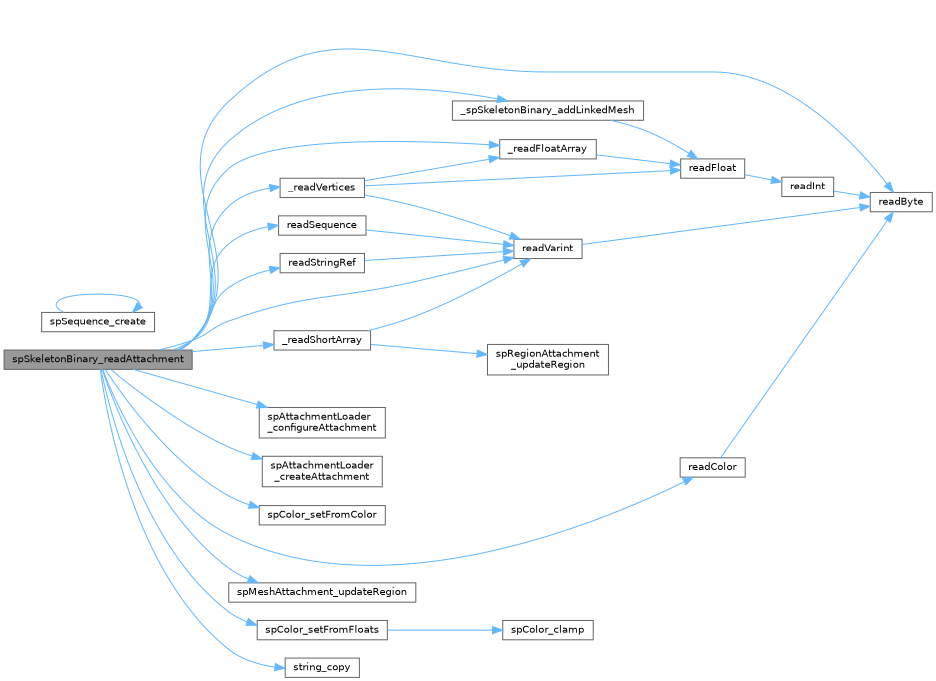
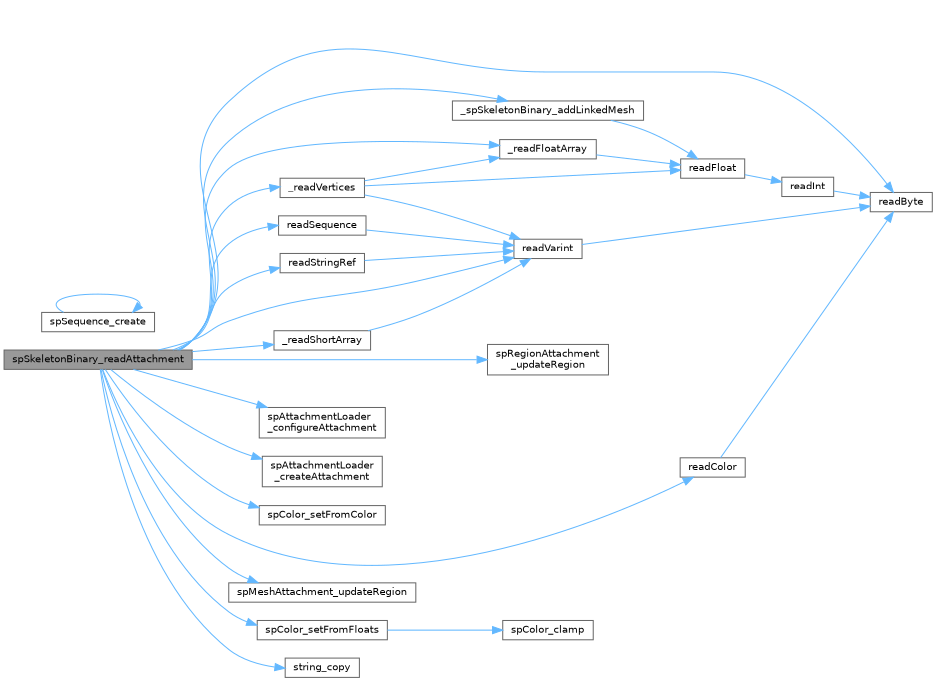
edge "_readShortArray" -> "spRegionAttachment _updateRegion": now "spSkeletonBinary_readAttachment" -> "spRegionAttachment _updateRegion"
